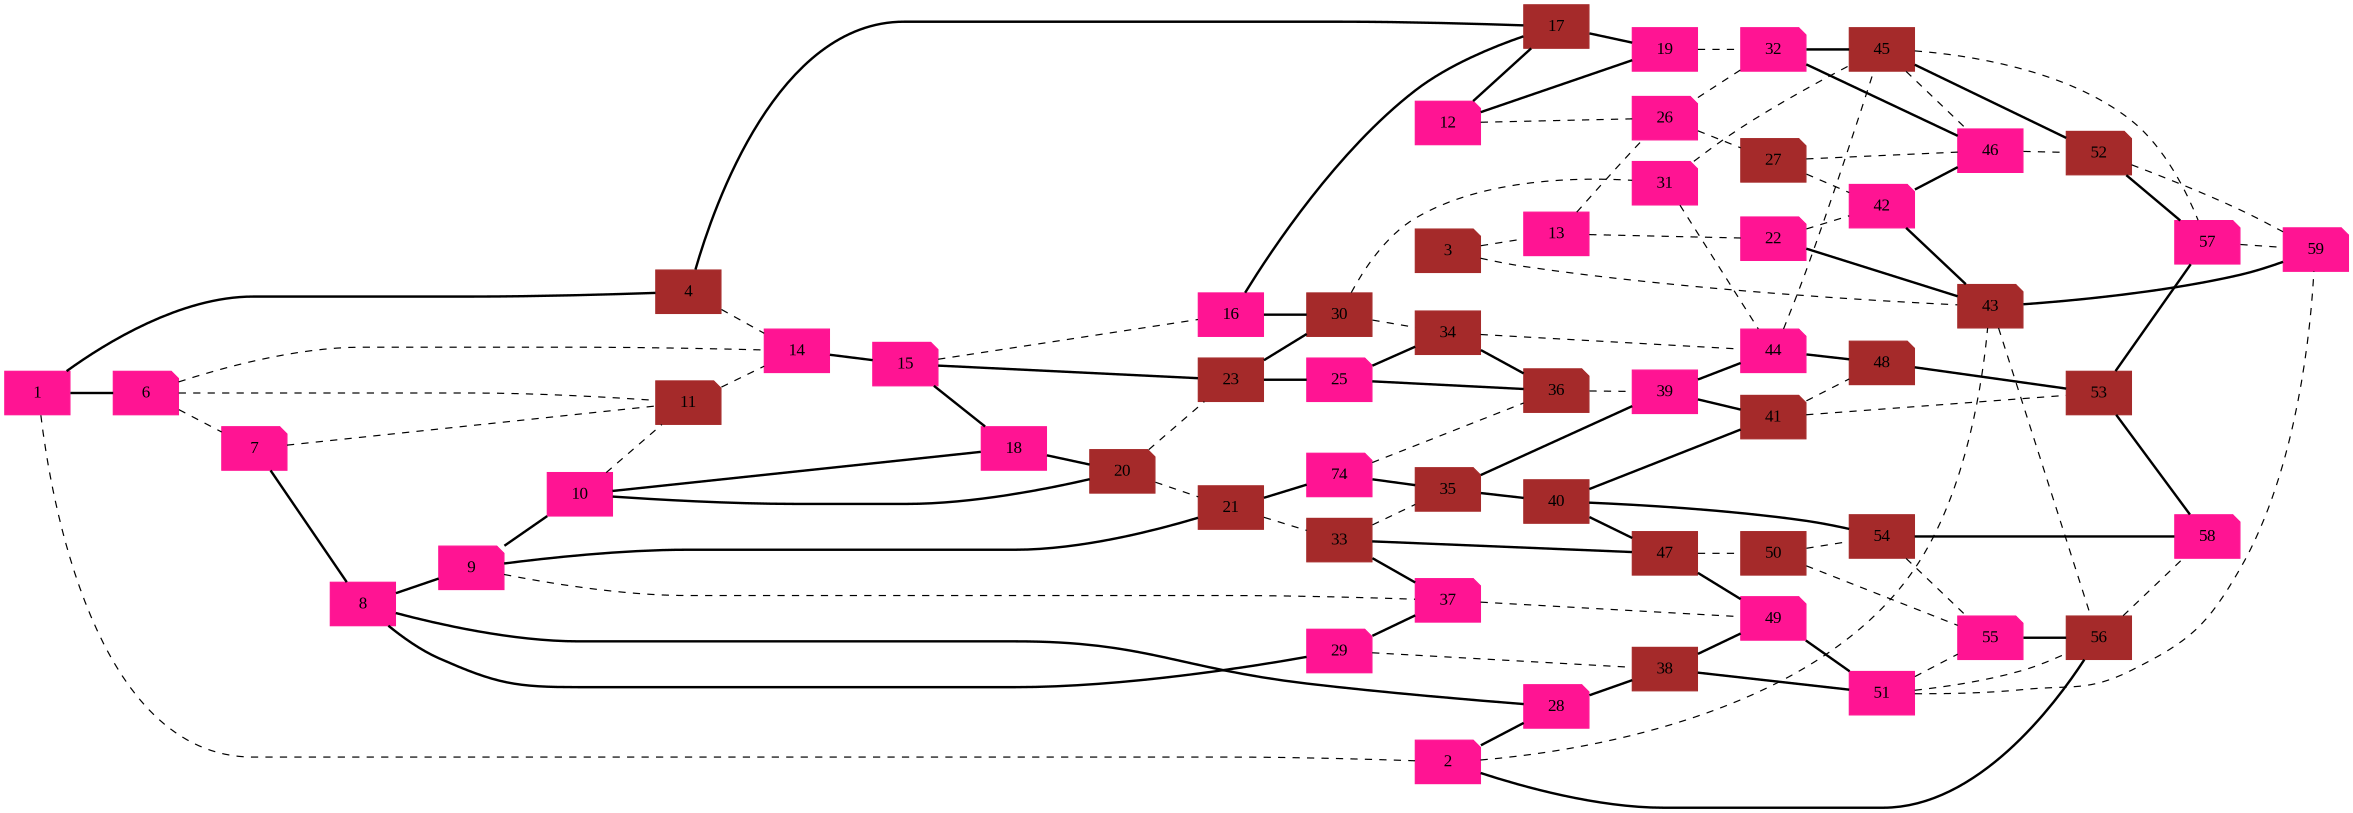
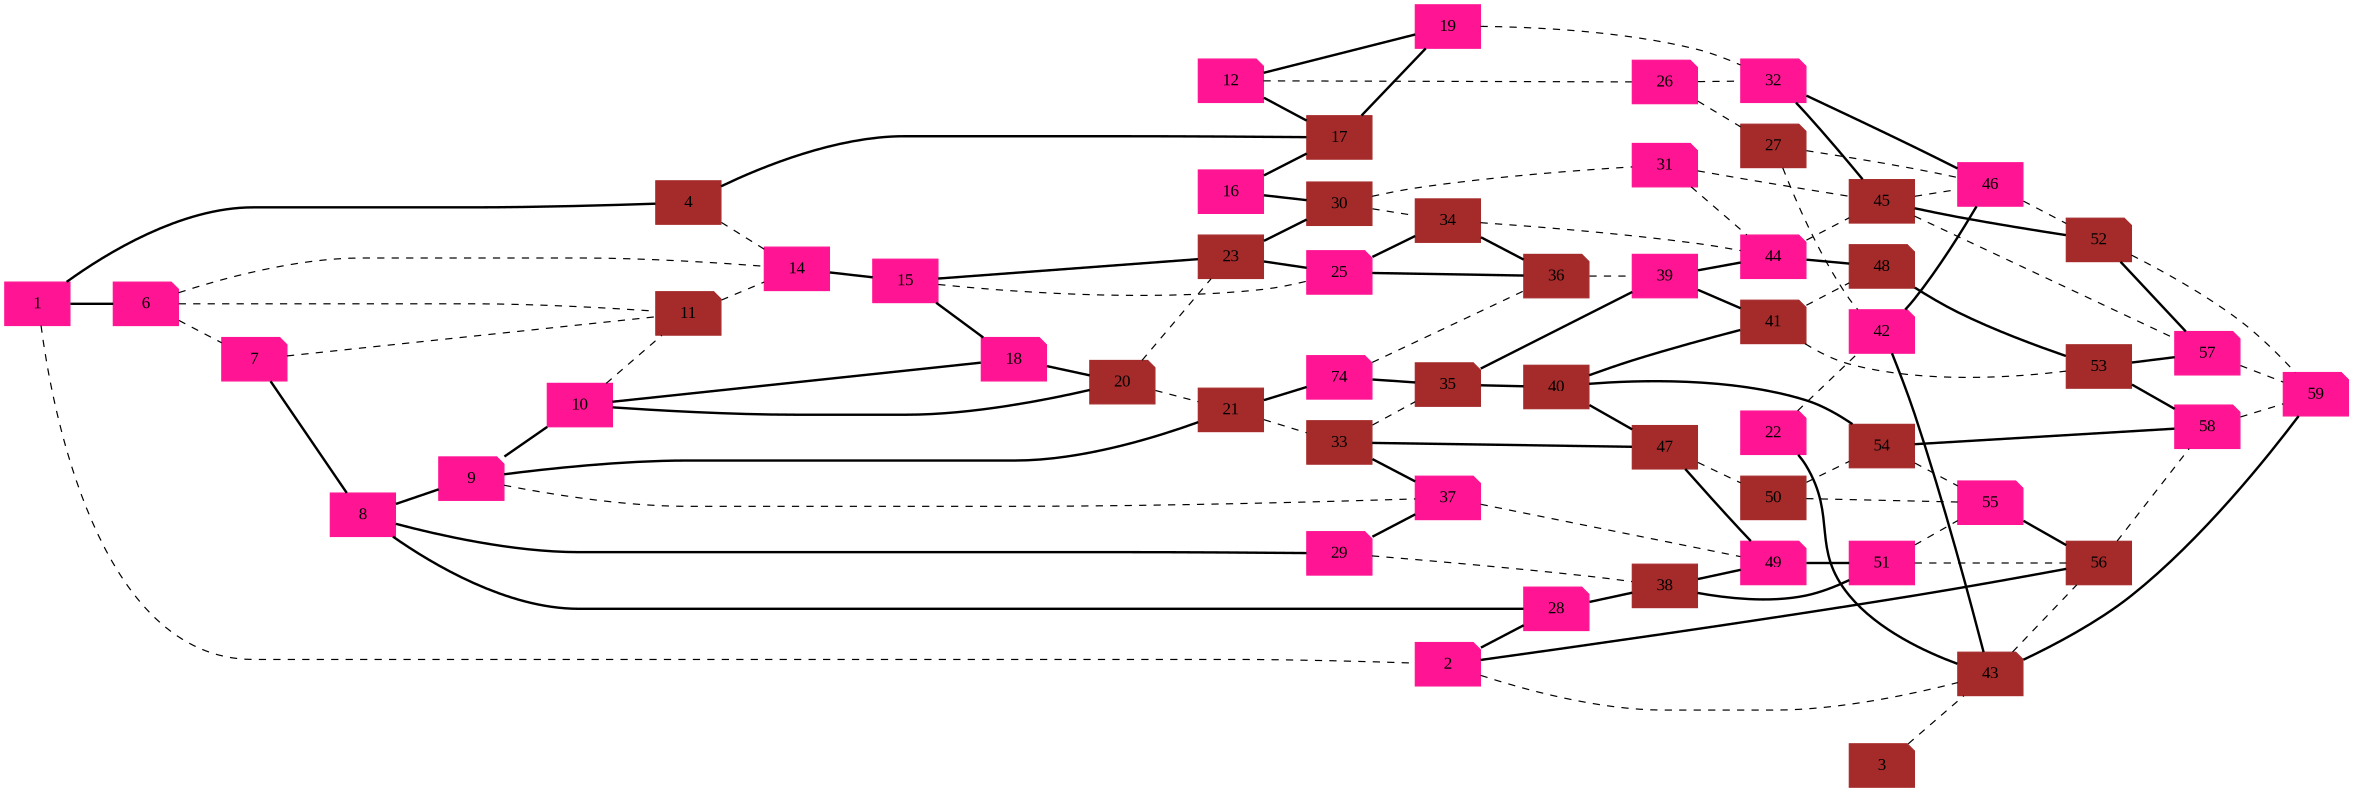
node "13": removed
edge "16" -- "15": now "25" -- "15"
node "15": shape note -> box
node "18": shape box -> note
edge "59" -- "51": now "59" -- "58"
